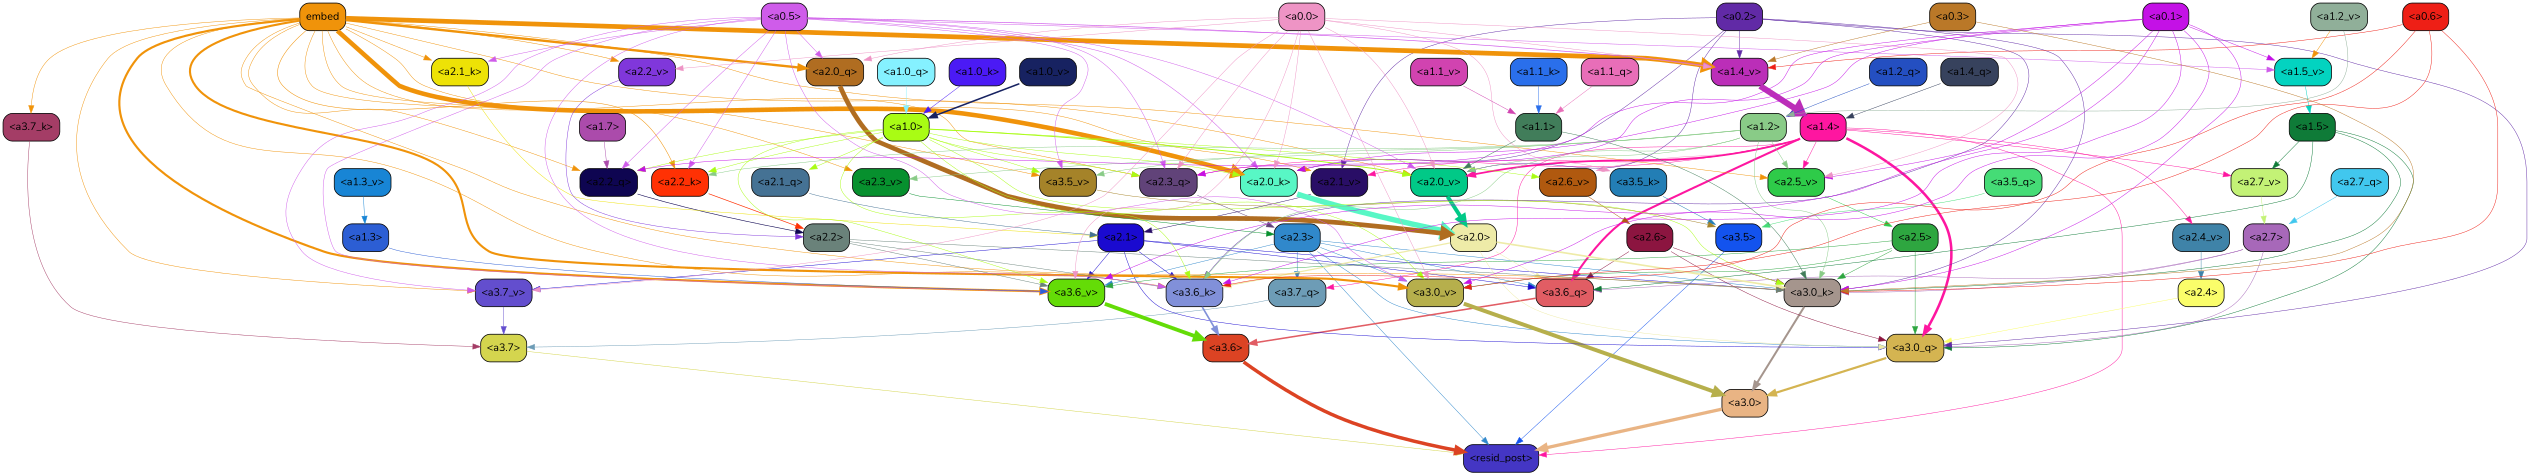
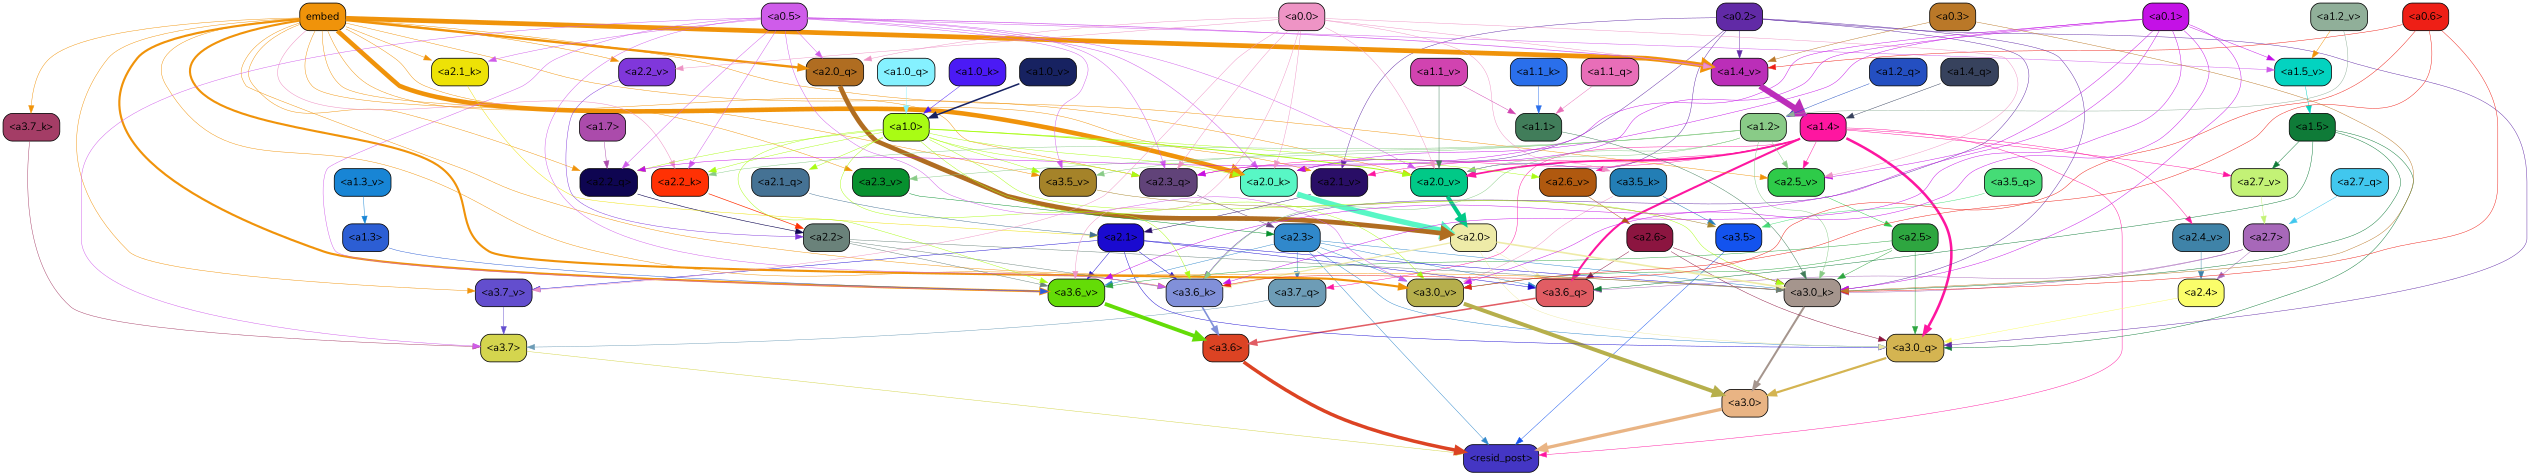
edge "embed" -> "<a2.2_k>": color #f0930a -> #ee94c5
edge "<a0.5>" -> "<a3.7_v>": now "<a0.5>" -> "<a3.7>"
edge "<a0.0>" -> "<a3.0_v>": now "<a3.5_k>" -> "<a3.0_v>"
edge "<a1.1>" -> "<a2.0_v>": now "<a1.1_v>" -> "<a2.0_v>"
edge "<a1.4>" -> "<a2.6_v>": color #ee94c5 -> #fe16a0
edge "<a2.7>" -> "<a3.0_q>": now "<a2.7>" -> "<a2.4>"
